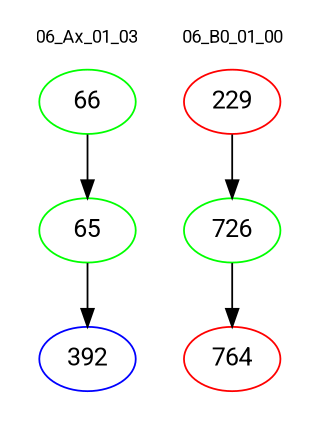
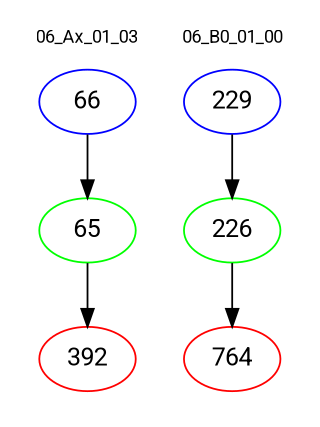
node "66": color green -> blue
node "229": color red -> blue
node "726": label "726" -> "226"
node "392": color blue -> red
